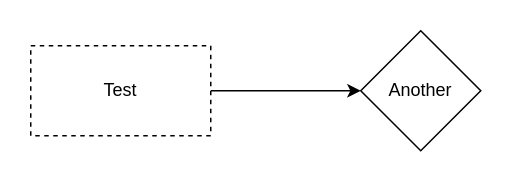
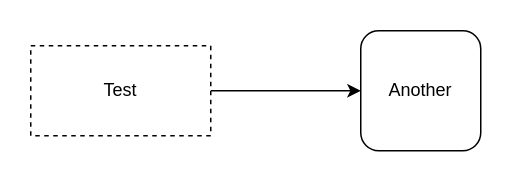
node "Another": shape diamond -> rounded rectangle
